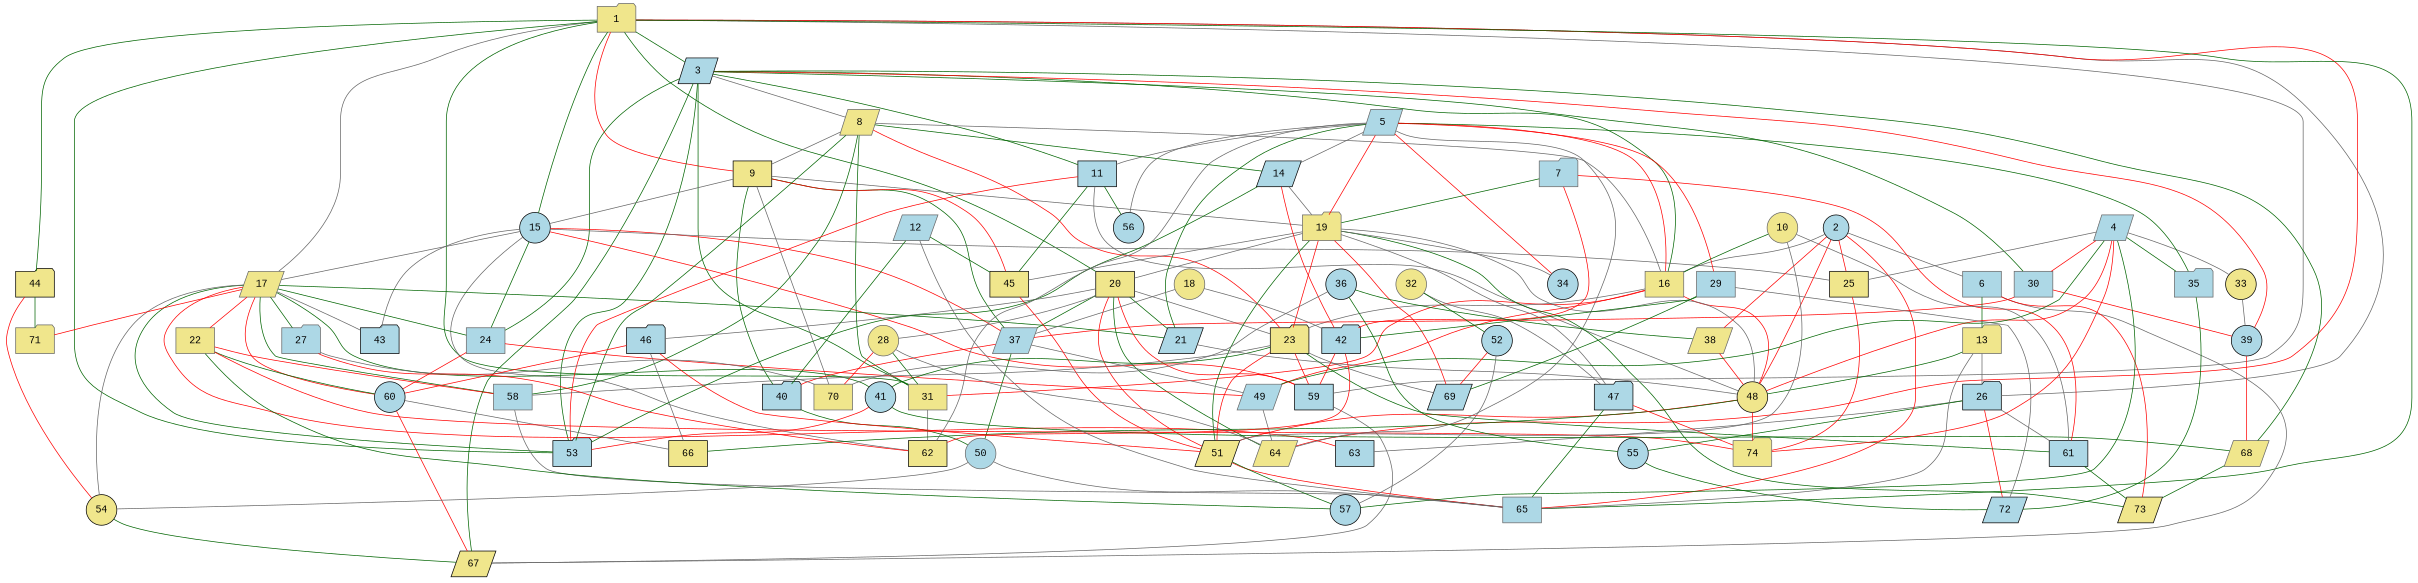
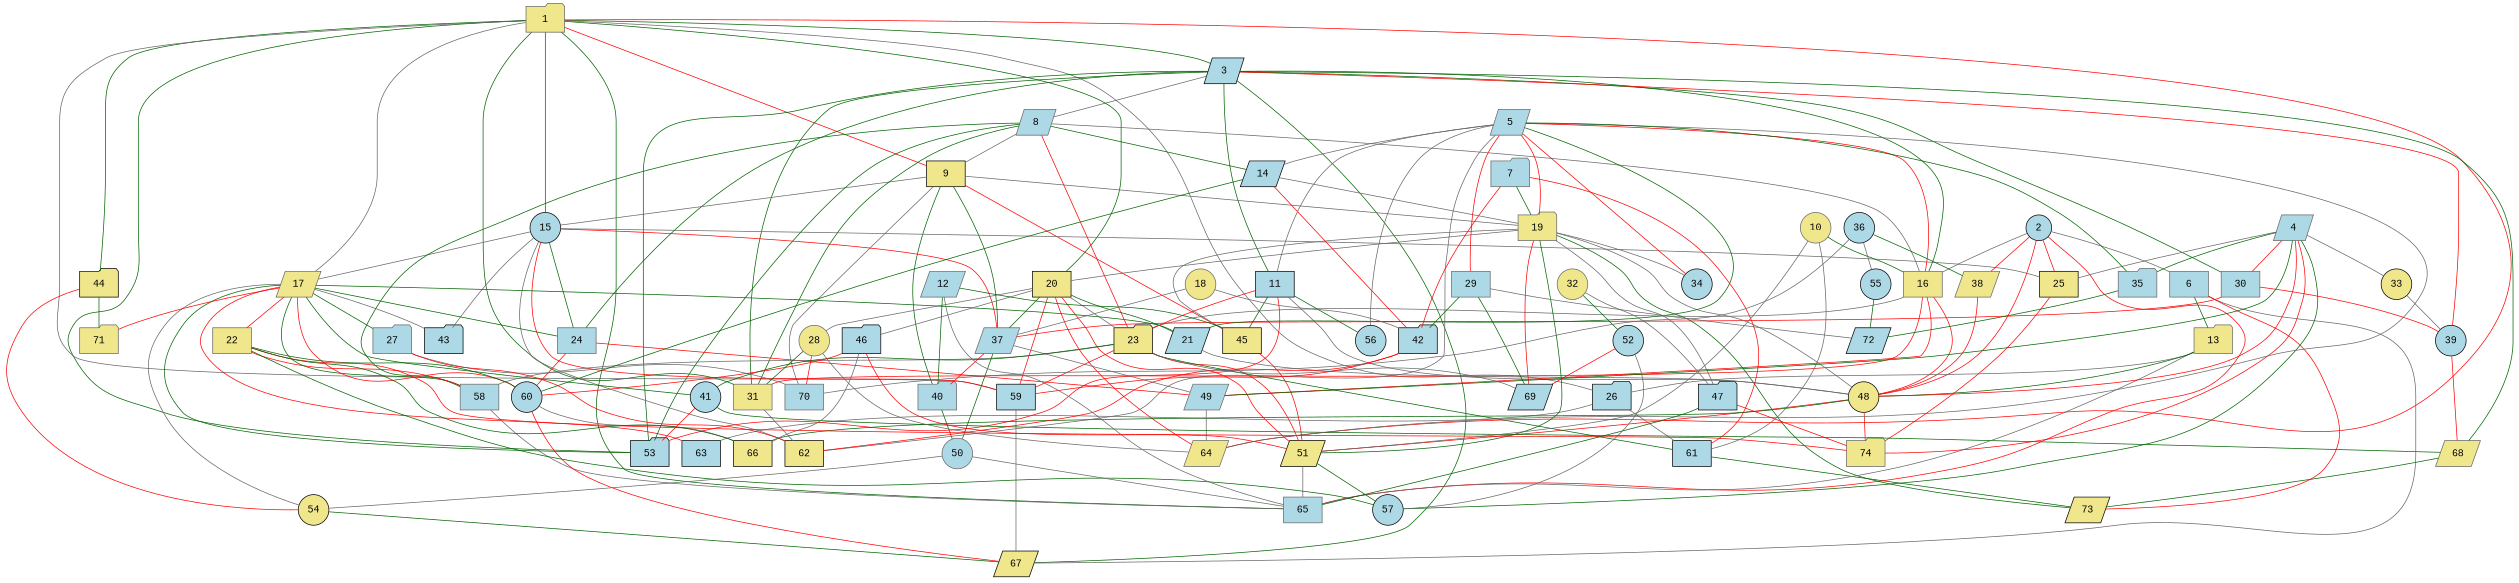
node "8": fillcolor khaki -> lightblue
edge "19" -- "23": now "11" -- "23"
edge "14" -- "53": now "14" -- "60"
node "40": color black -> gray40
node "70": fillcolor khaki -> lightblue
edge "20" -- "64": color darkgreen -> red
edge "36" -- "55": color darkgreen -> gray40
edge "26" -- "55": removed
edge "22" -- "66": added
edge "26" -- "72": removed
edge "51" -- "65": color red -> gray40
